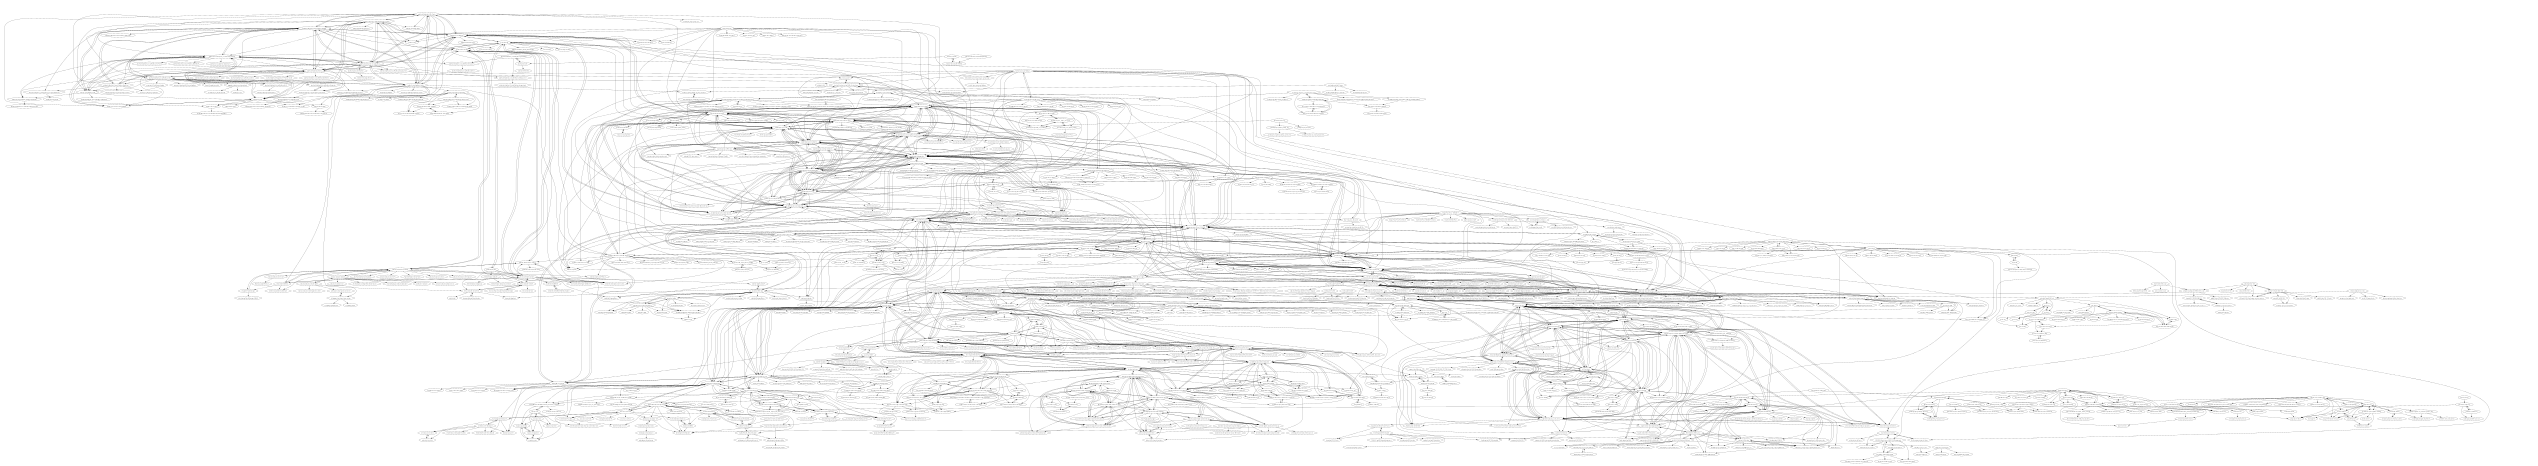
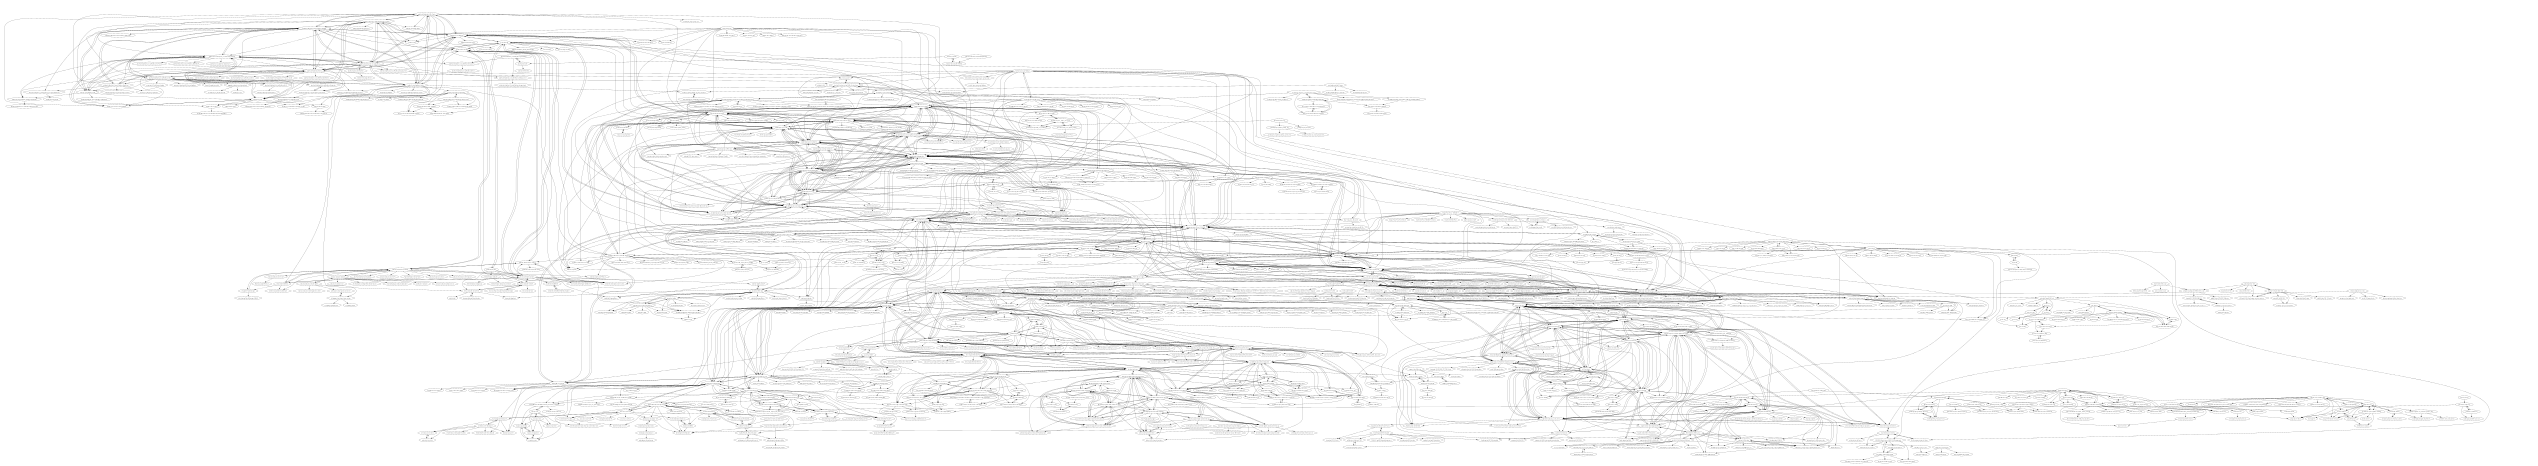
node "py32duino/Arduino-PY32": added
